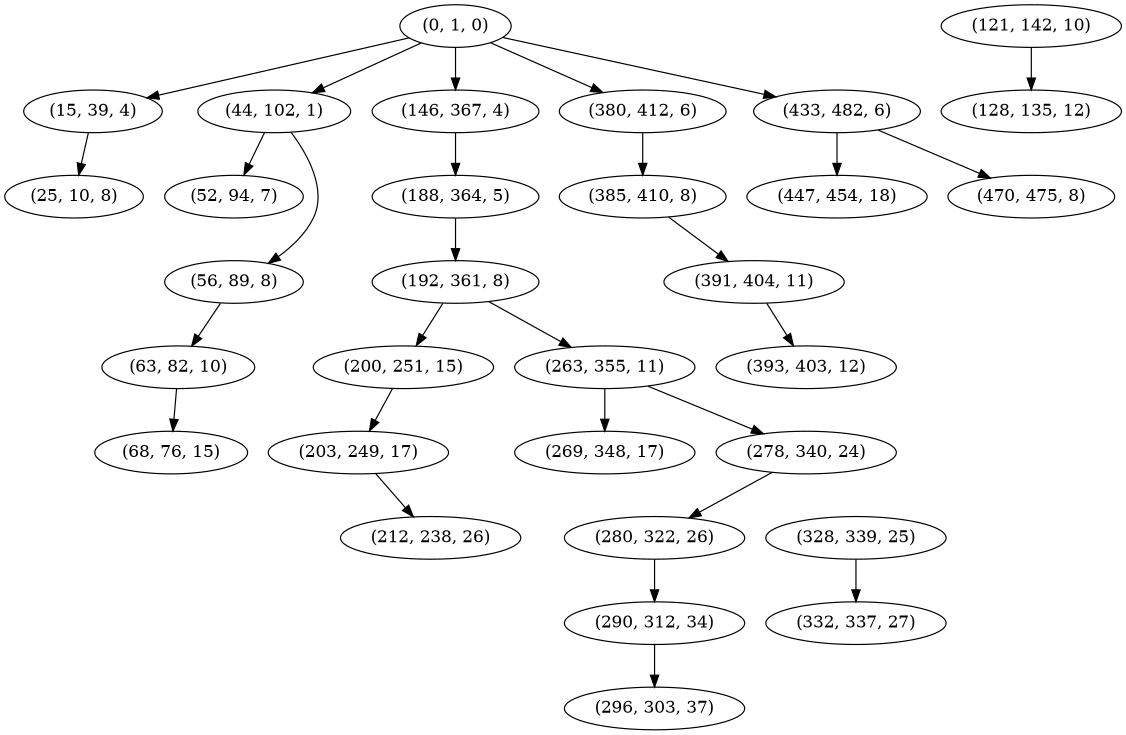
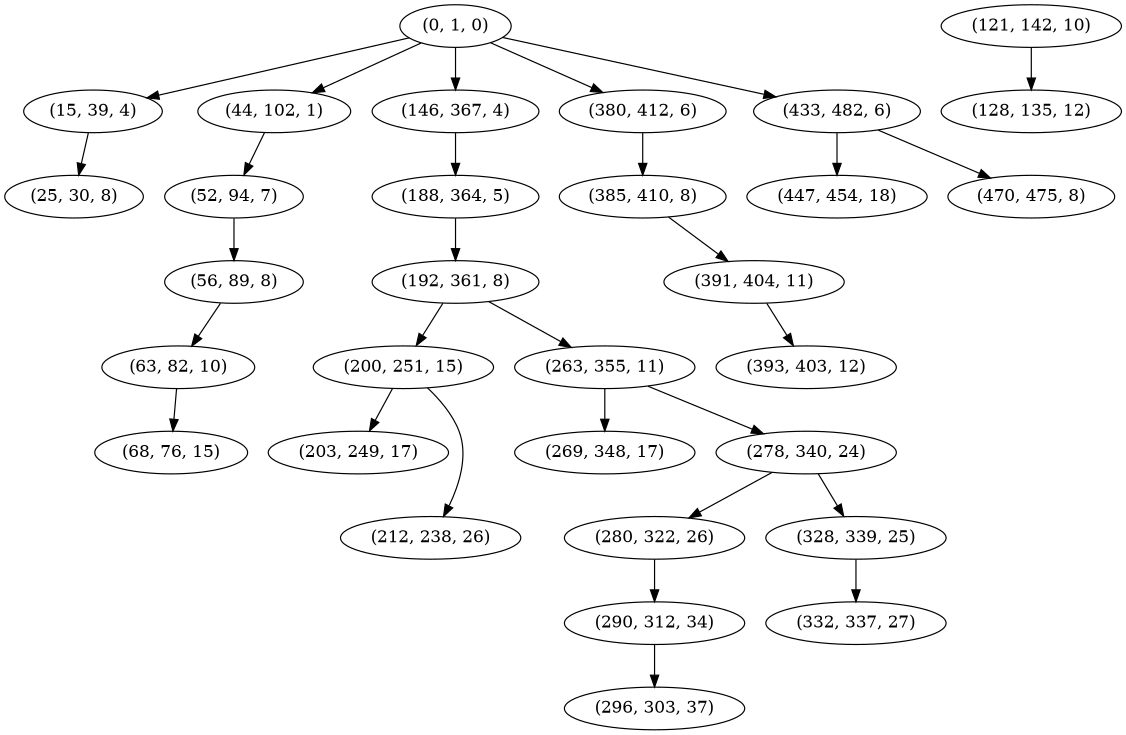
node "(25, 10, 8)": label "(25, 10, 8)" -> "(25, 30, 8)"
edge "(44, 102, 1)" -> "(56, 89, 8)": now "(52, 94, 7)" -> "(56, 89, 8)"
edge "(278, 340, 24)" -> "(328, 339, 25)": added
edge "(203, 249, 17)" -> "(212, 238, 26)": now "(200, 251, 15)" -> "(212, 238, 26)"
